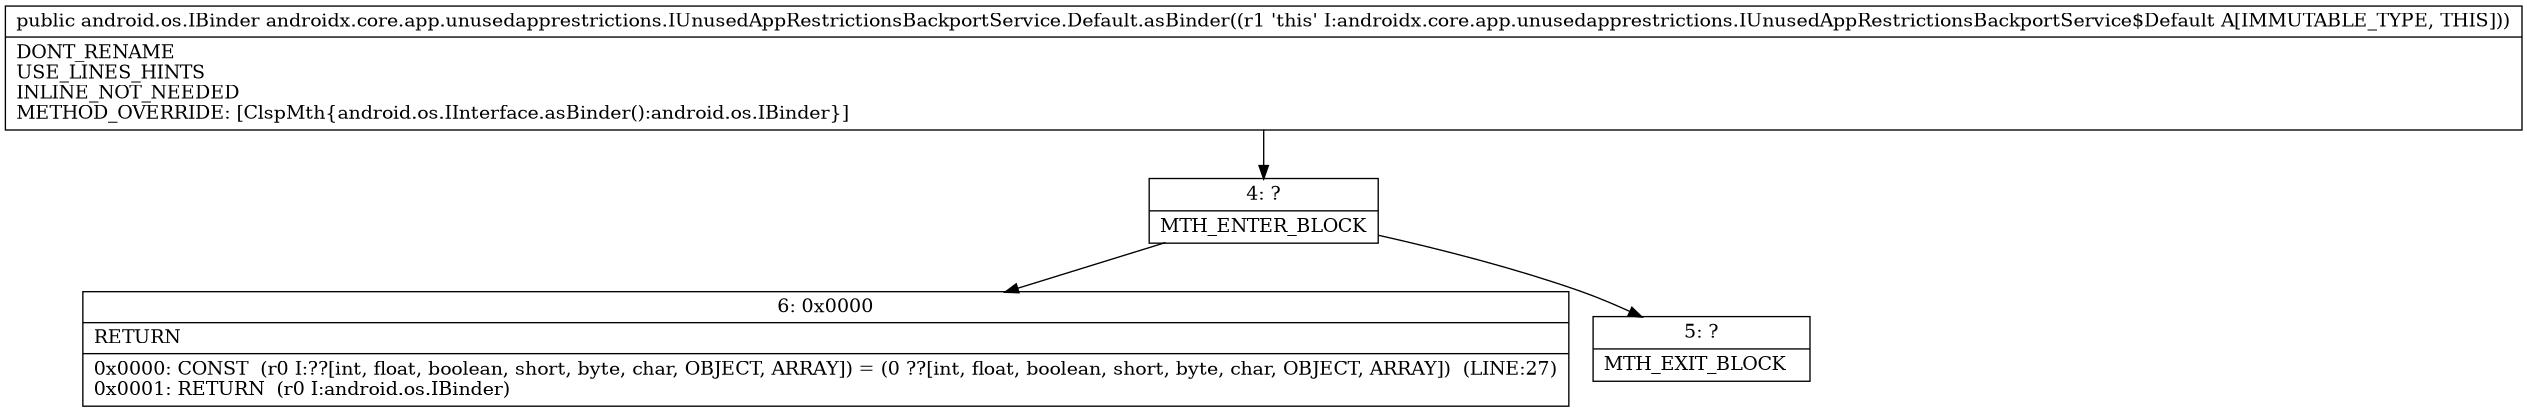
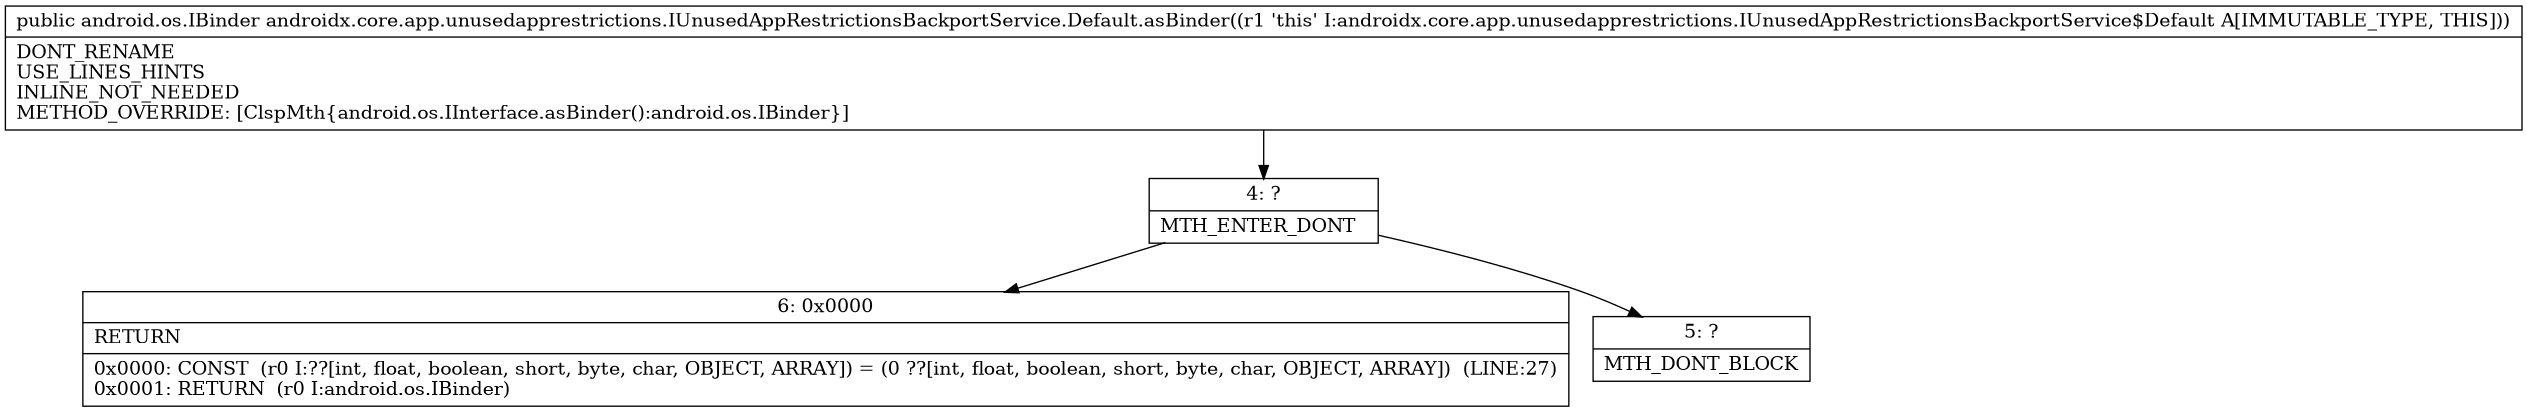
node "4: ?": text "MTH_ENTER_BLOCK" -> "MTH_ENTER_DONT"
node "5: ?": text "MTH_EXIT_BLOCK" -> "MTH_DONT_BLOCK"
